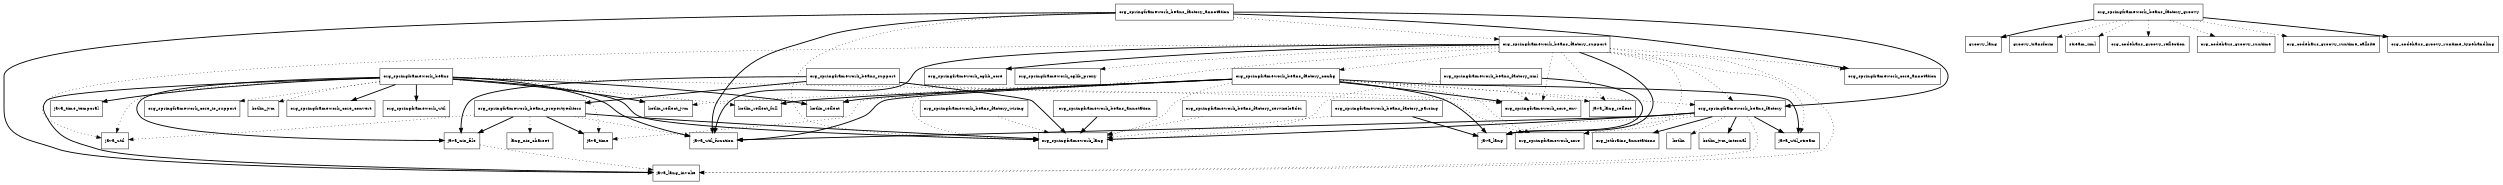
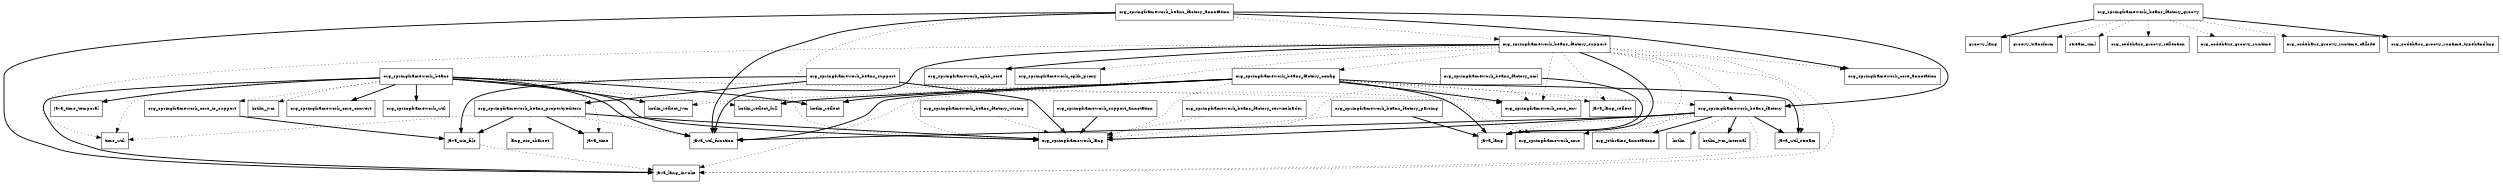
edge "org_springframework_beans_factory_config" -> "java_time": now "org_springframework_beans_factory_config" -> "java_lang_invoke"
node "org_springframework_beans_annotation": label "org_springframework_beans_annotation" -> "org_springframework_support_annotation"
edge "org_springframework_beans" -> "java_nio_file": now "org_springframework_core_io_support" -> "java_nio_file"
node "java_util": label "java_util" -> "time_util"
